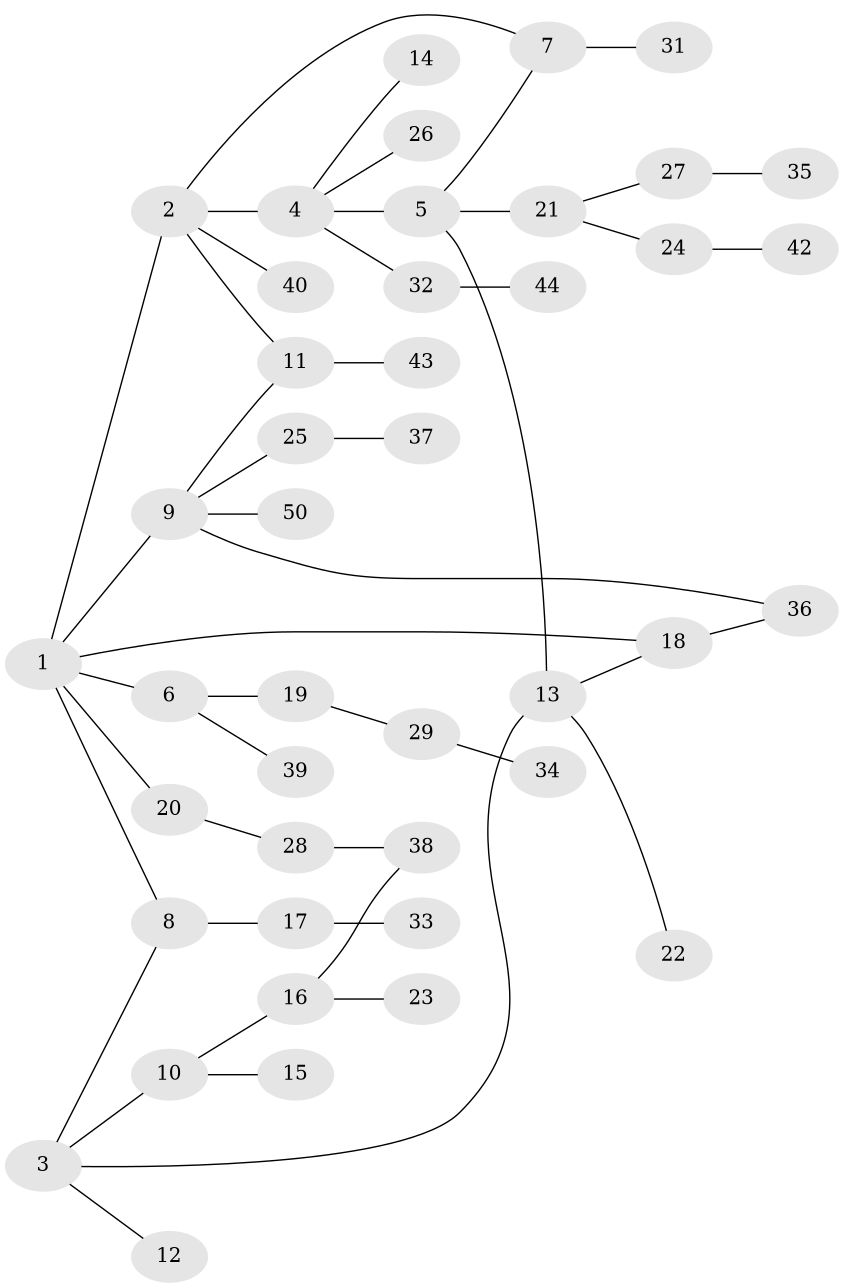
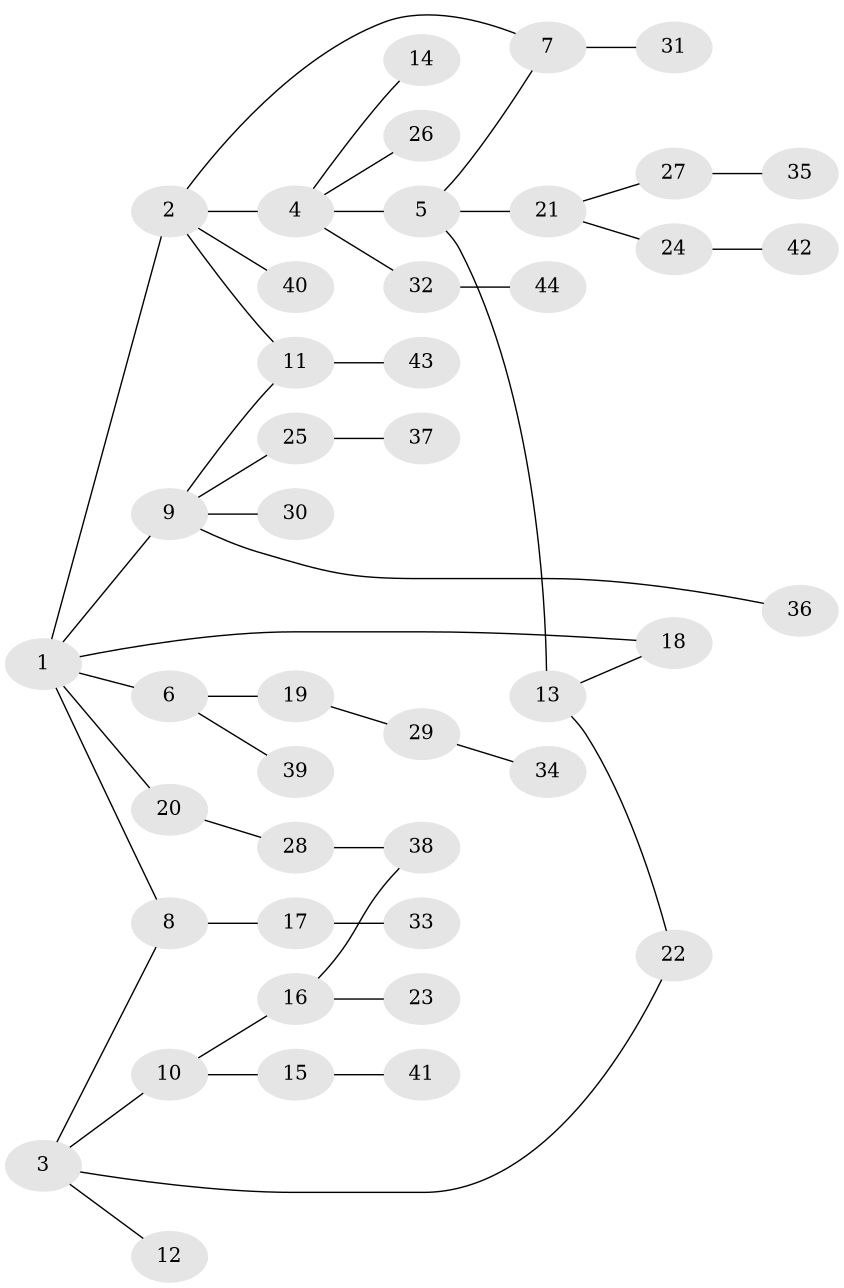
node "50": label "50" -> "30"
edge "36" -- "18": removed
node "41": added
edge "13" -- "3": now "22" -- "3"
